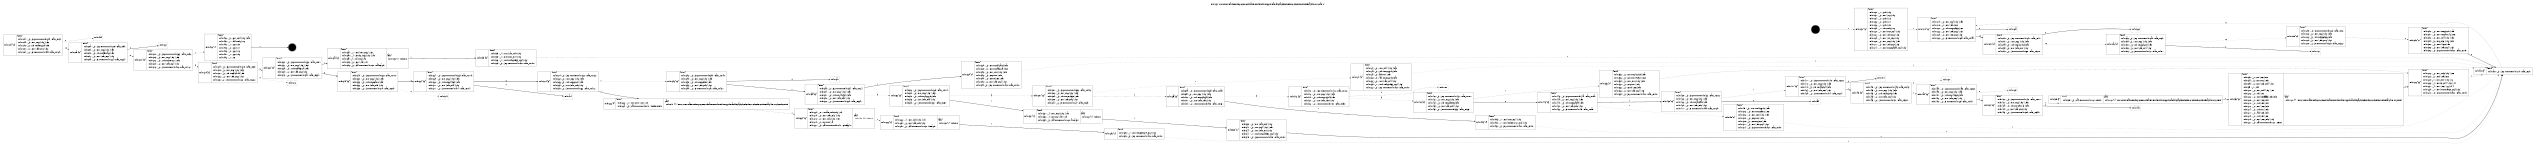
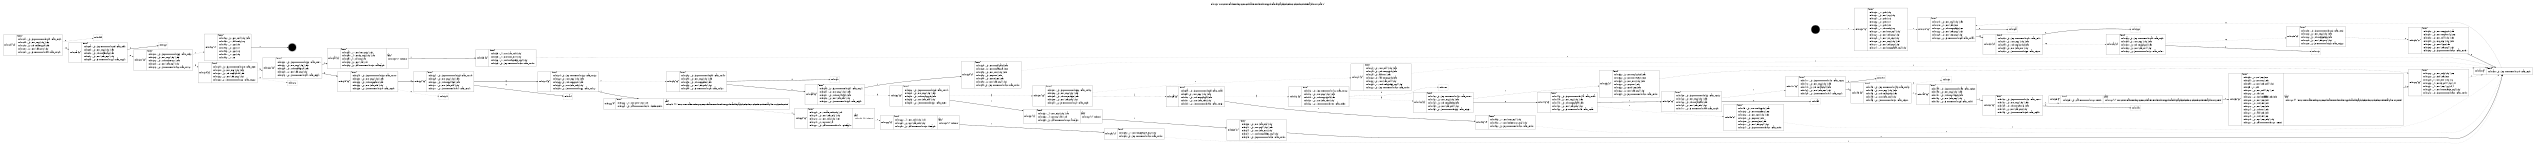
node "0x4016cf": removed
